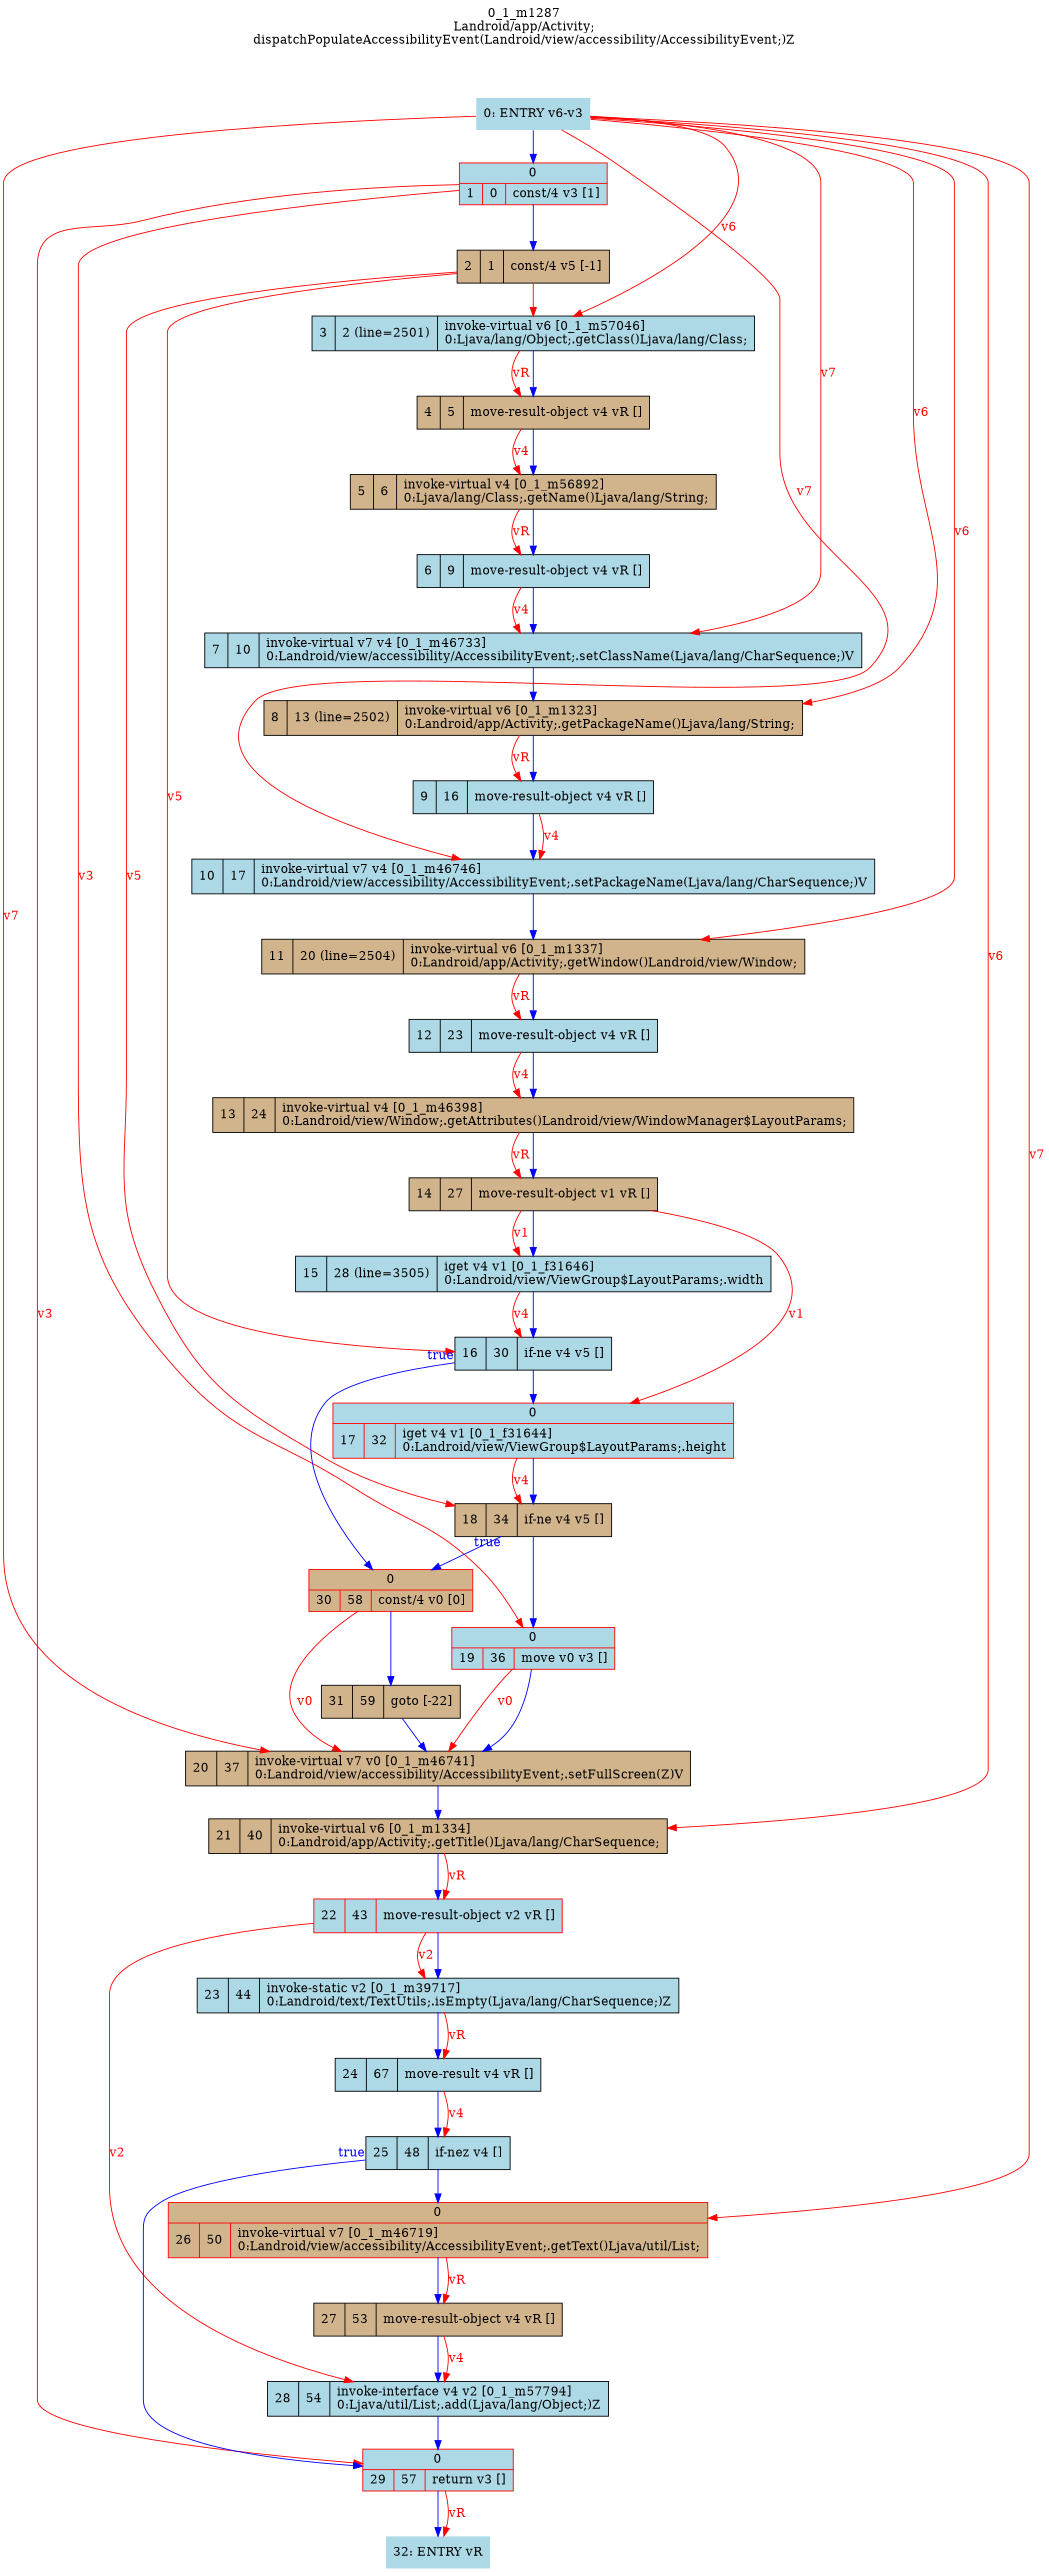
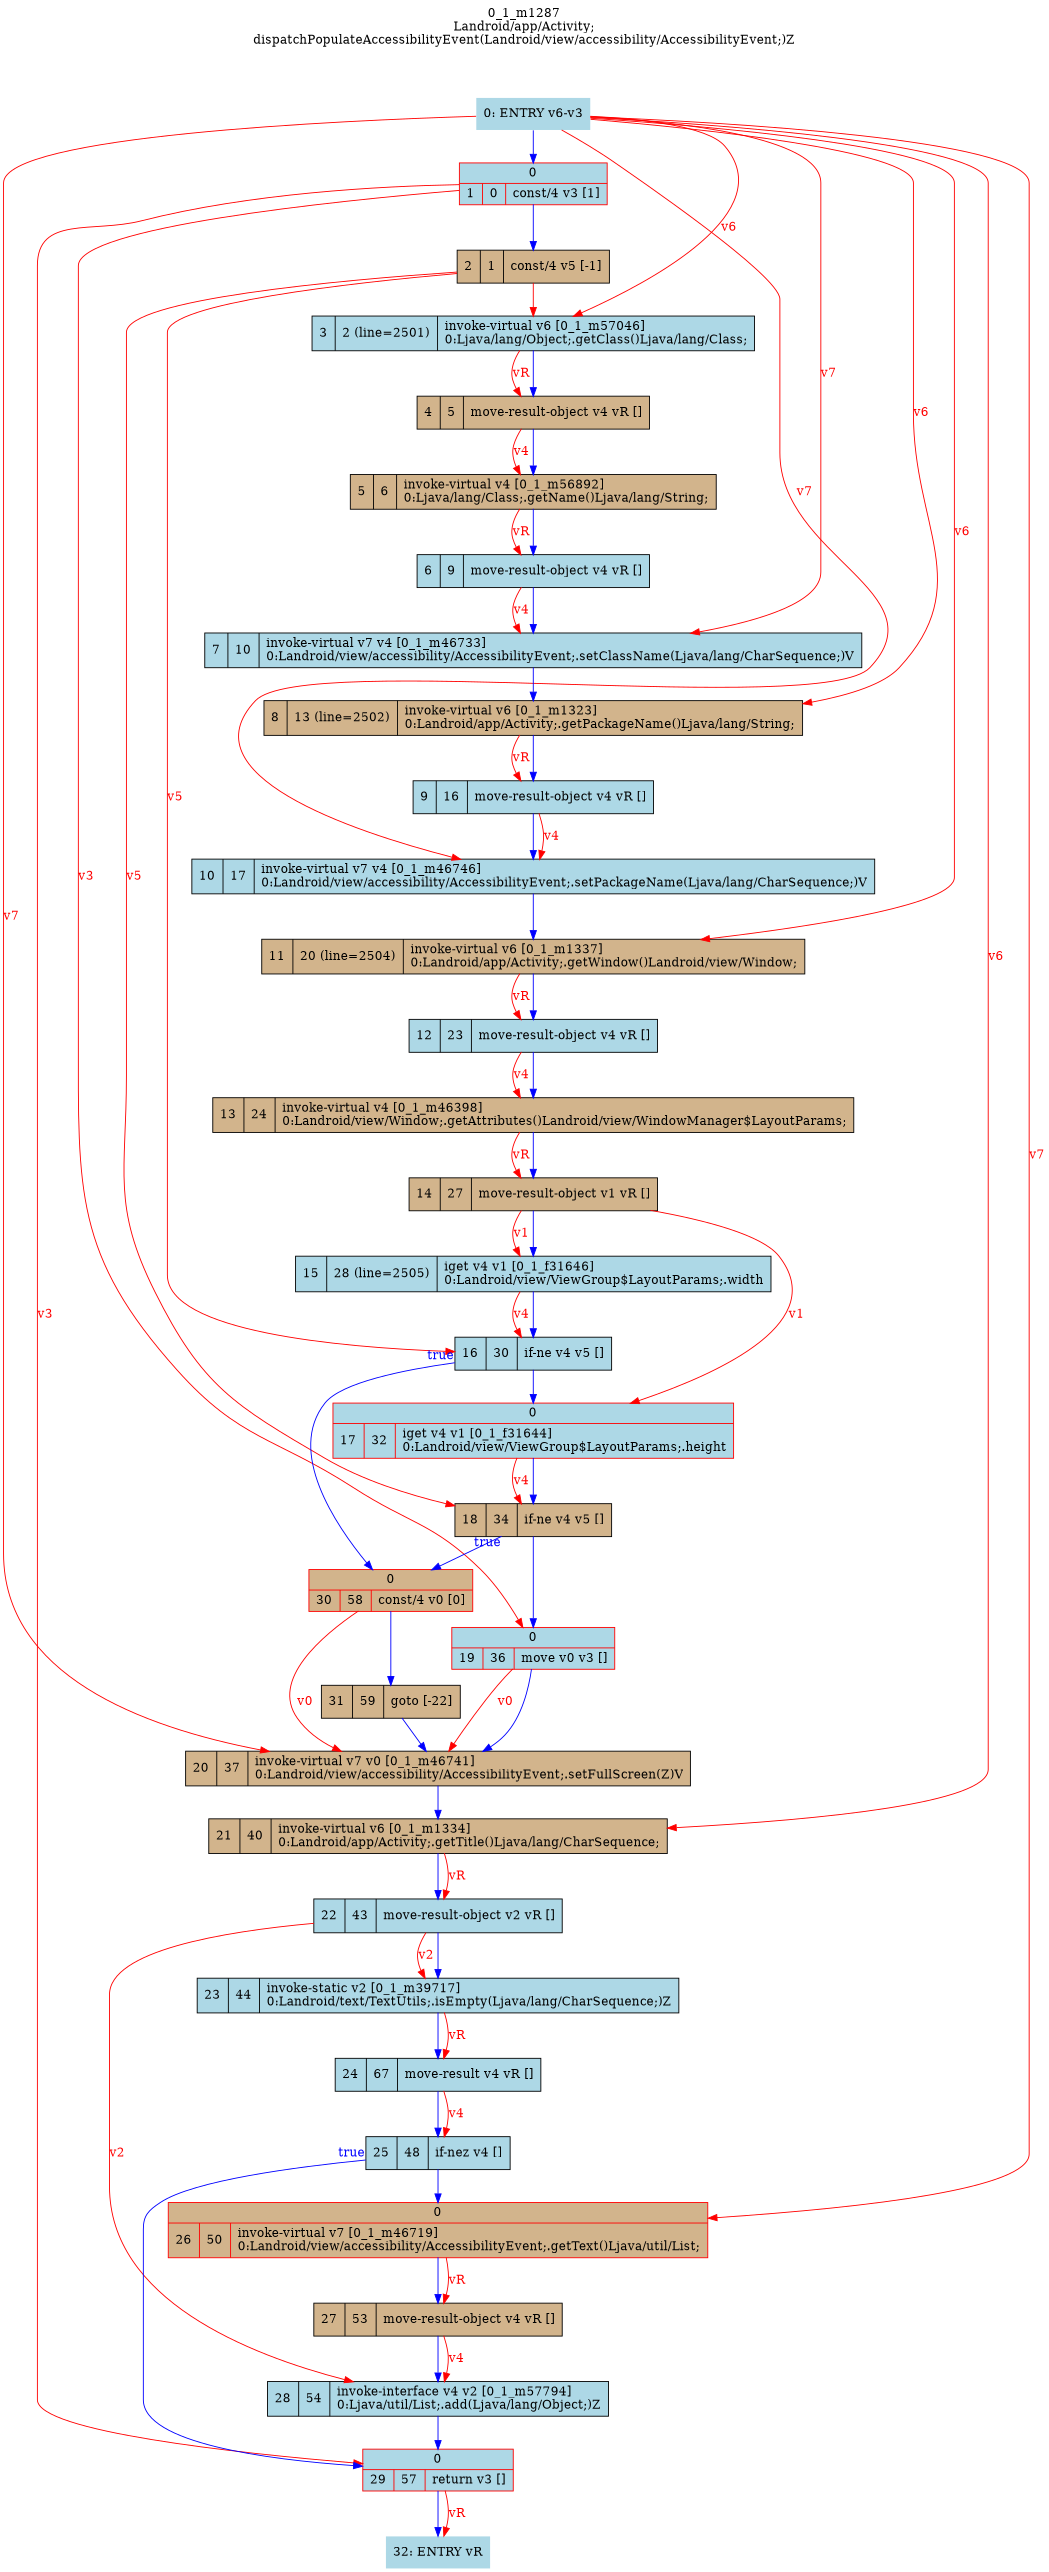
node "15": text "28 (line=3505)" -> "28 (line=2505)"
node "22": color red -> black
